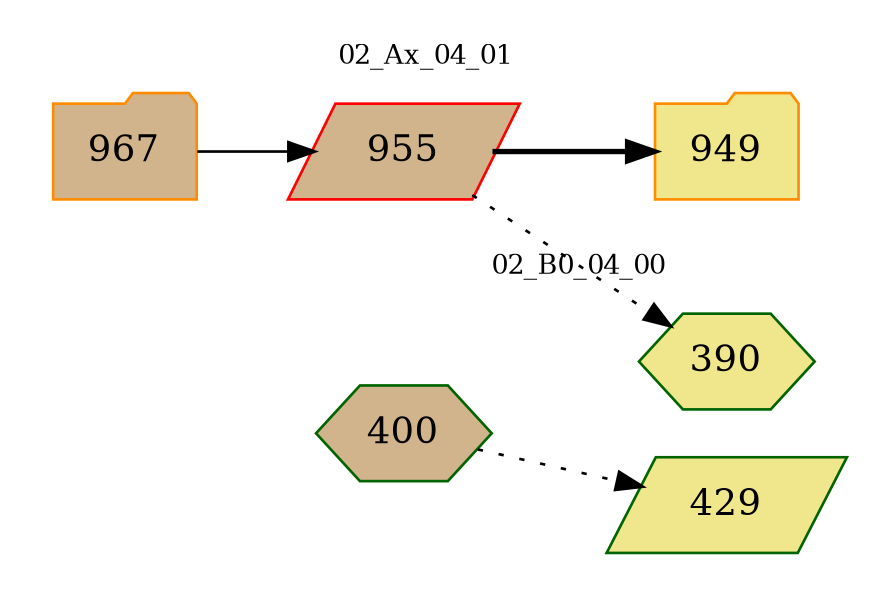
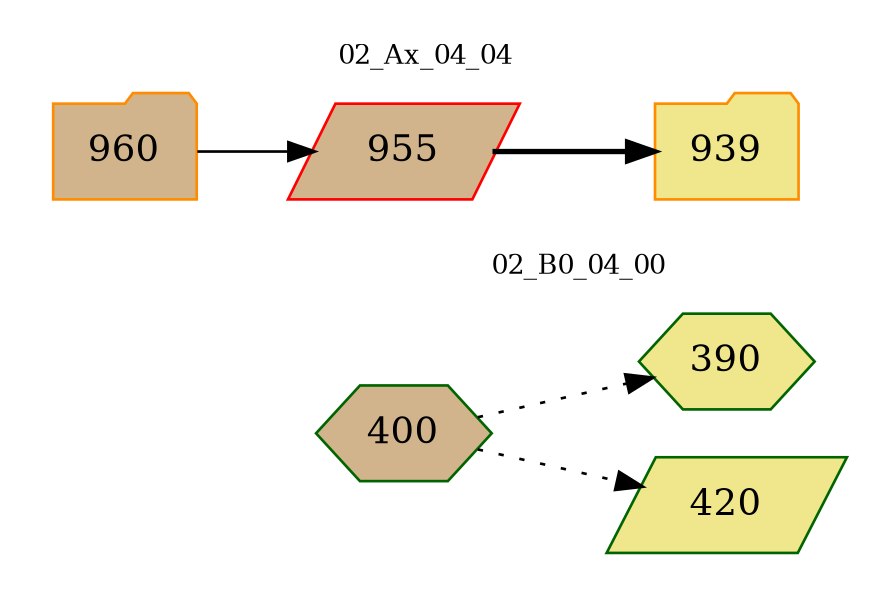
cluster "02_Ax_04_01": label "02_Ax_04_01" -> "02_Ax_04_04"
node "967": label "967" -> "960"
node "949": label "949" -> "939"
edge "955" -> "390": now "400" -> "390"
node "429": label "429" -> "420"
